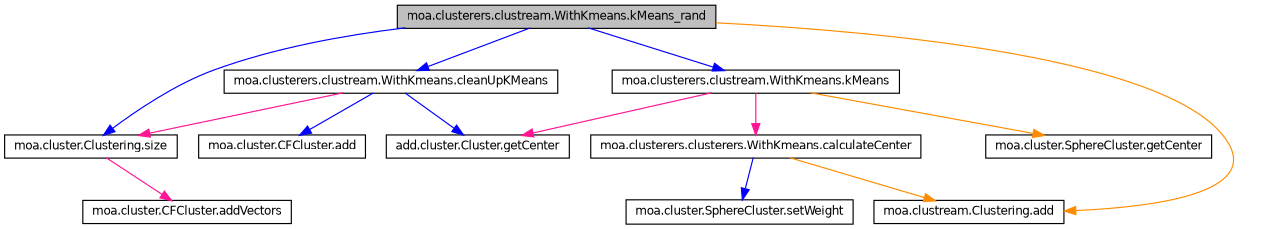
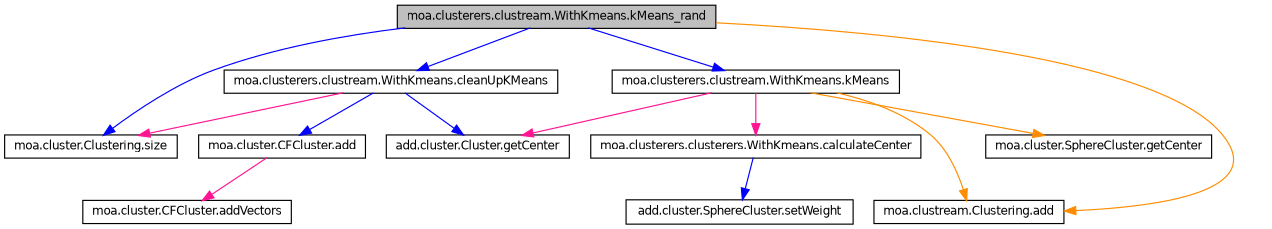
edge "moa.cluster.Clustering.size" -> "moa.cluster.CFCluster.addVectors": now "moa.cluster.CFCluster.add" -> "moa.cluster.CFCluster.addVectors"
edge "moa.clusterers.clusterers.WithKmeans.calculateCenter" -> "moa.clustream.Clustering.add": now "moa.clusterers.clustream.WithKmeans.kMeans" -> "moa.clustream.Clustering.add"
node "moa.cluster.SphereCluster.setWeight": label "moa.cluster.SphereCluster.setWeight" -> "add.cluster.SphereCluster.setWeight"
